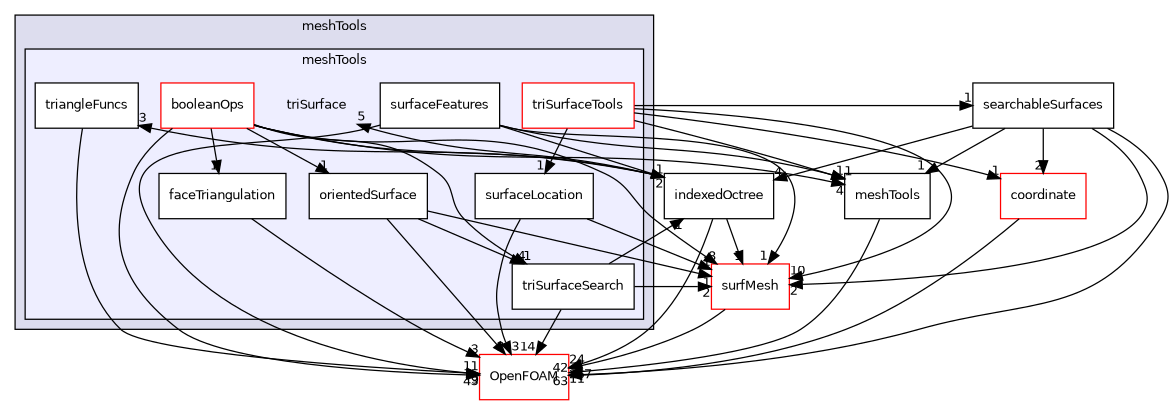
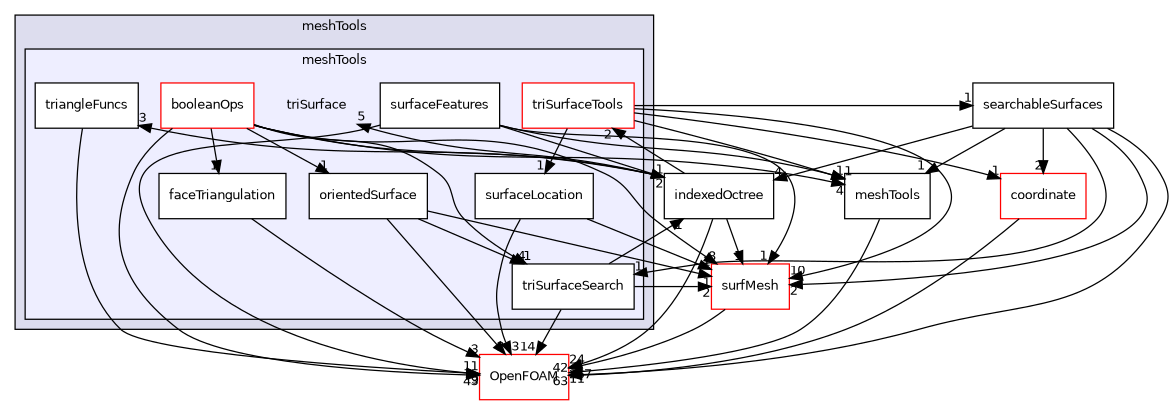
edge "indexedOctree" -> "triSurfaceTools": added
edge "searchableSurfaces" -> "triSurfaceSearch": added
